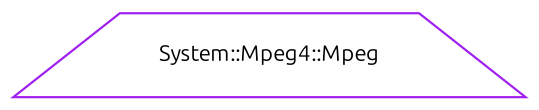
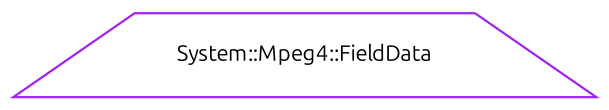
node "System::Mpeg4::Mpeg": label "System::Mpeg4::Mpeg" -> "System::Mpeg4::FieldData"
